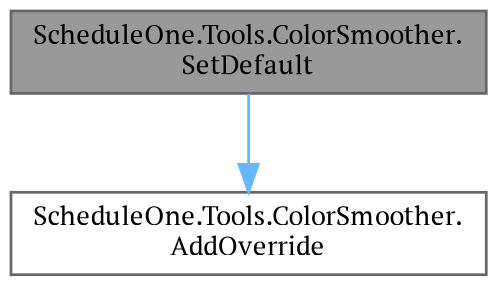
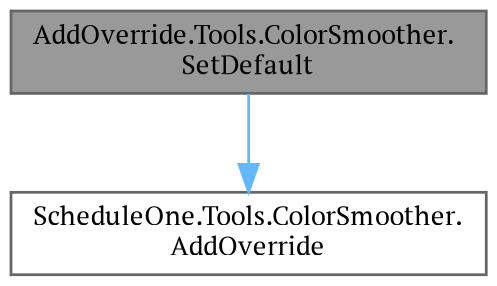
node "ScheduleOne.Tools.ColorSmoother. SetDefault": label "ScheduleOne.Tools.ColorSmoother. SetDefault" -> "AddOverride.Tools.ColorSmoother. SetDefault"
